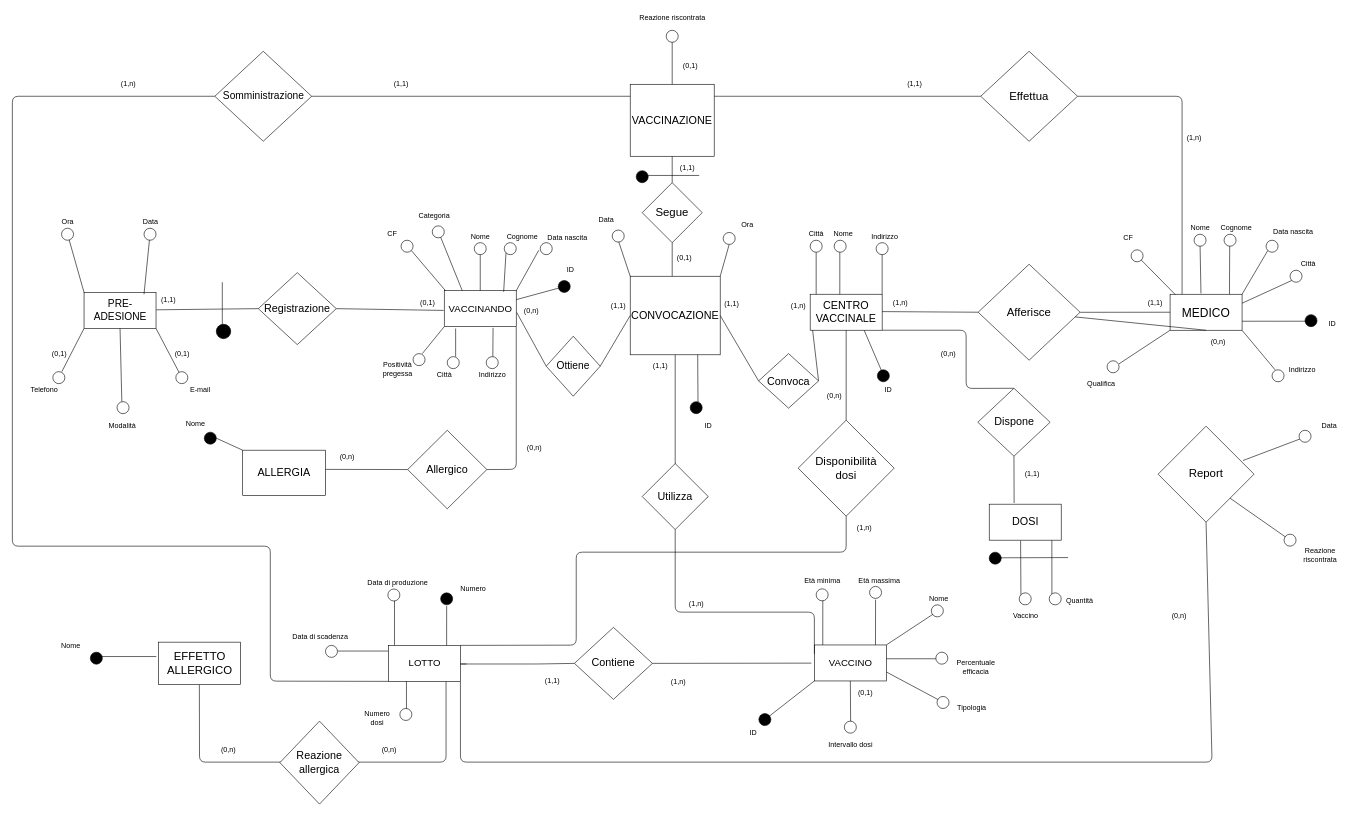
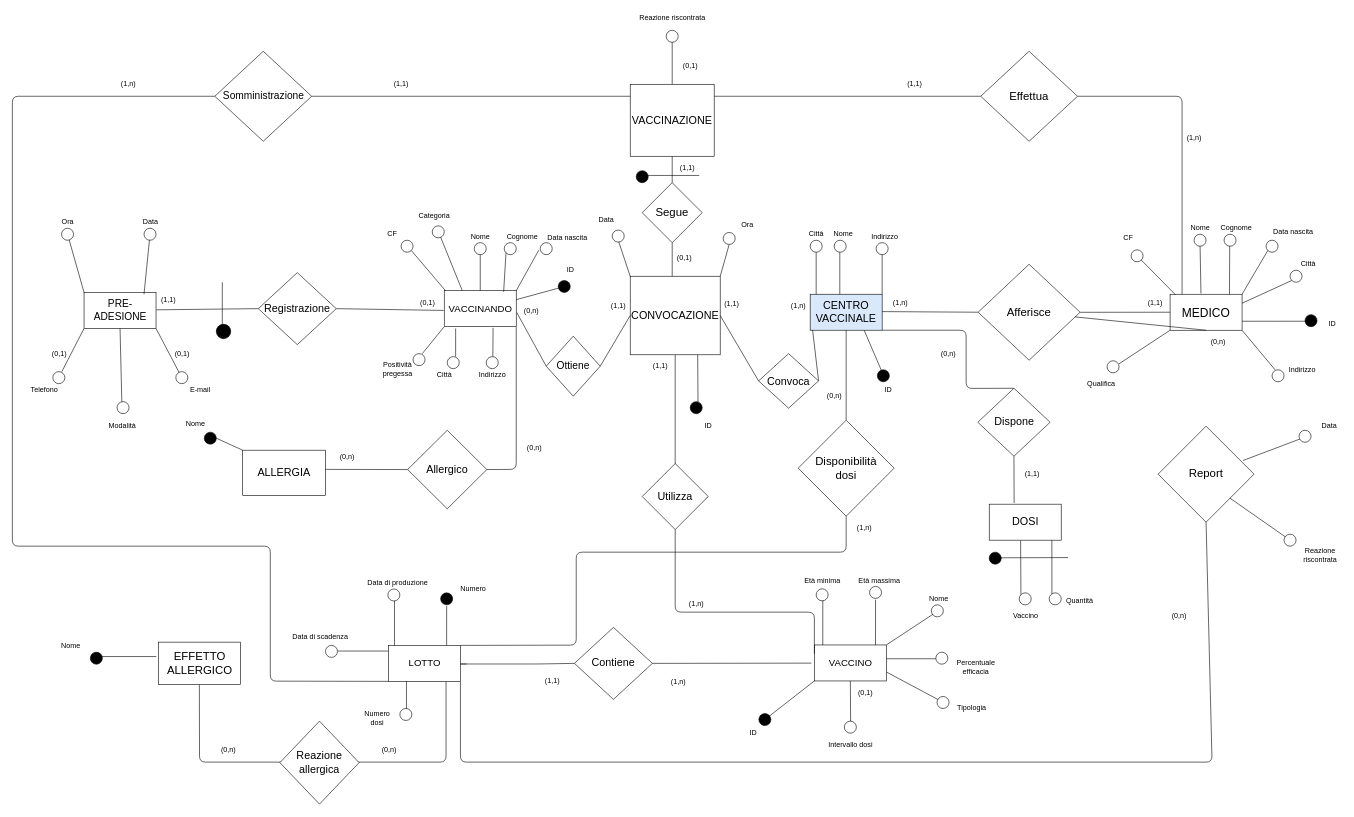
node "CENTRO VACCINALE": fillcolor #ffffff -> #dae8fc
